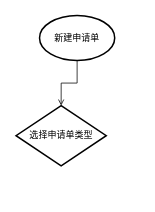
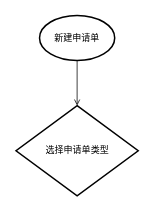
node "选择申请单类型": size 90x60 -> 122x90
